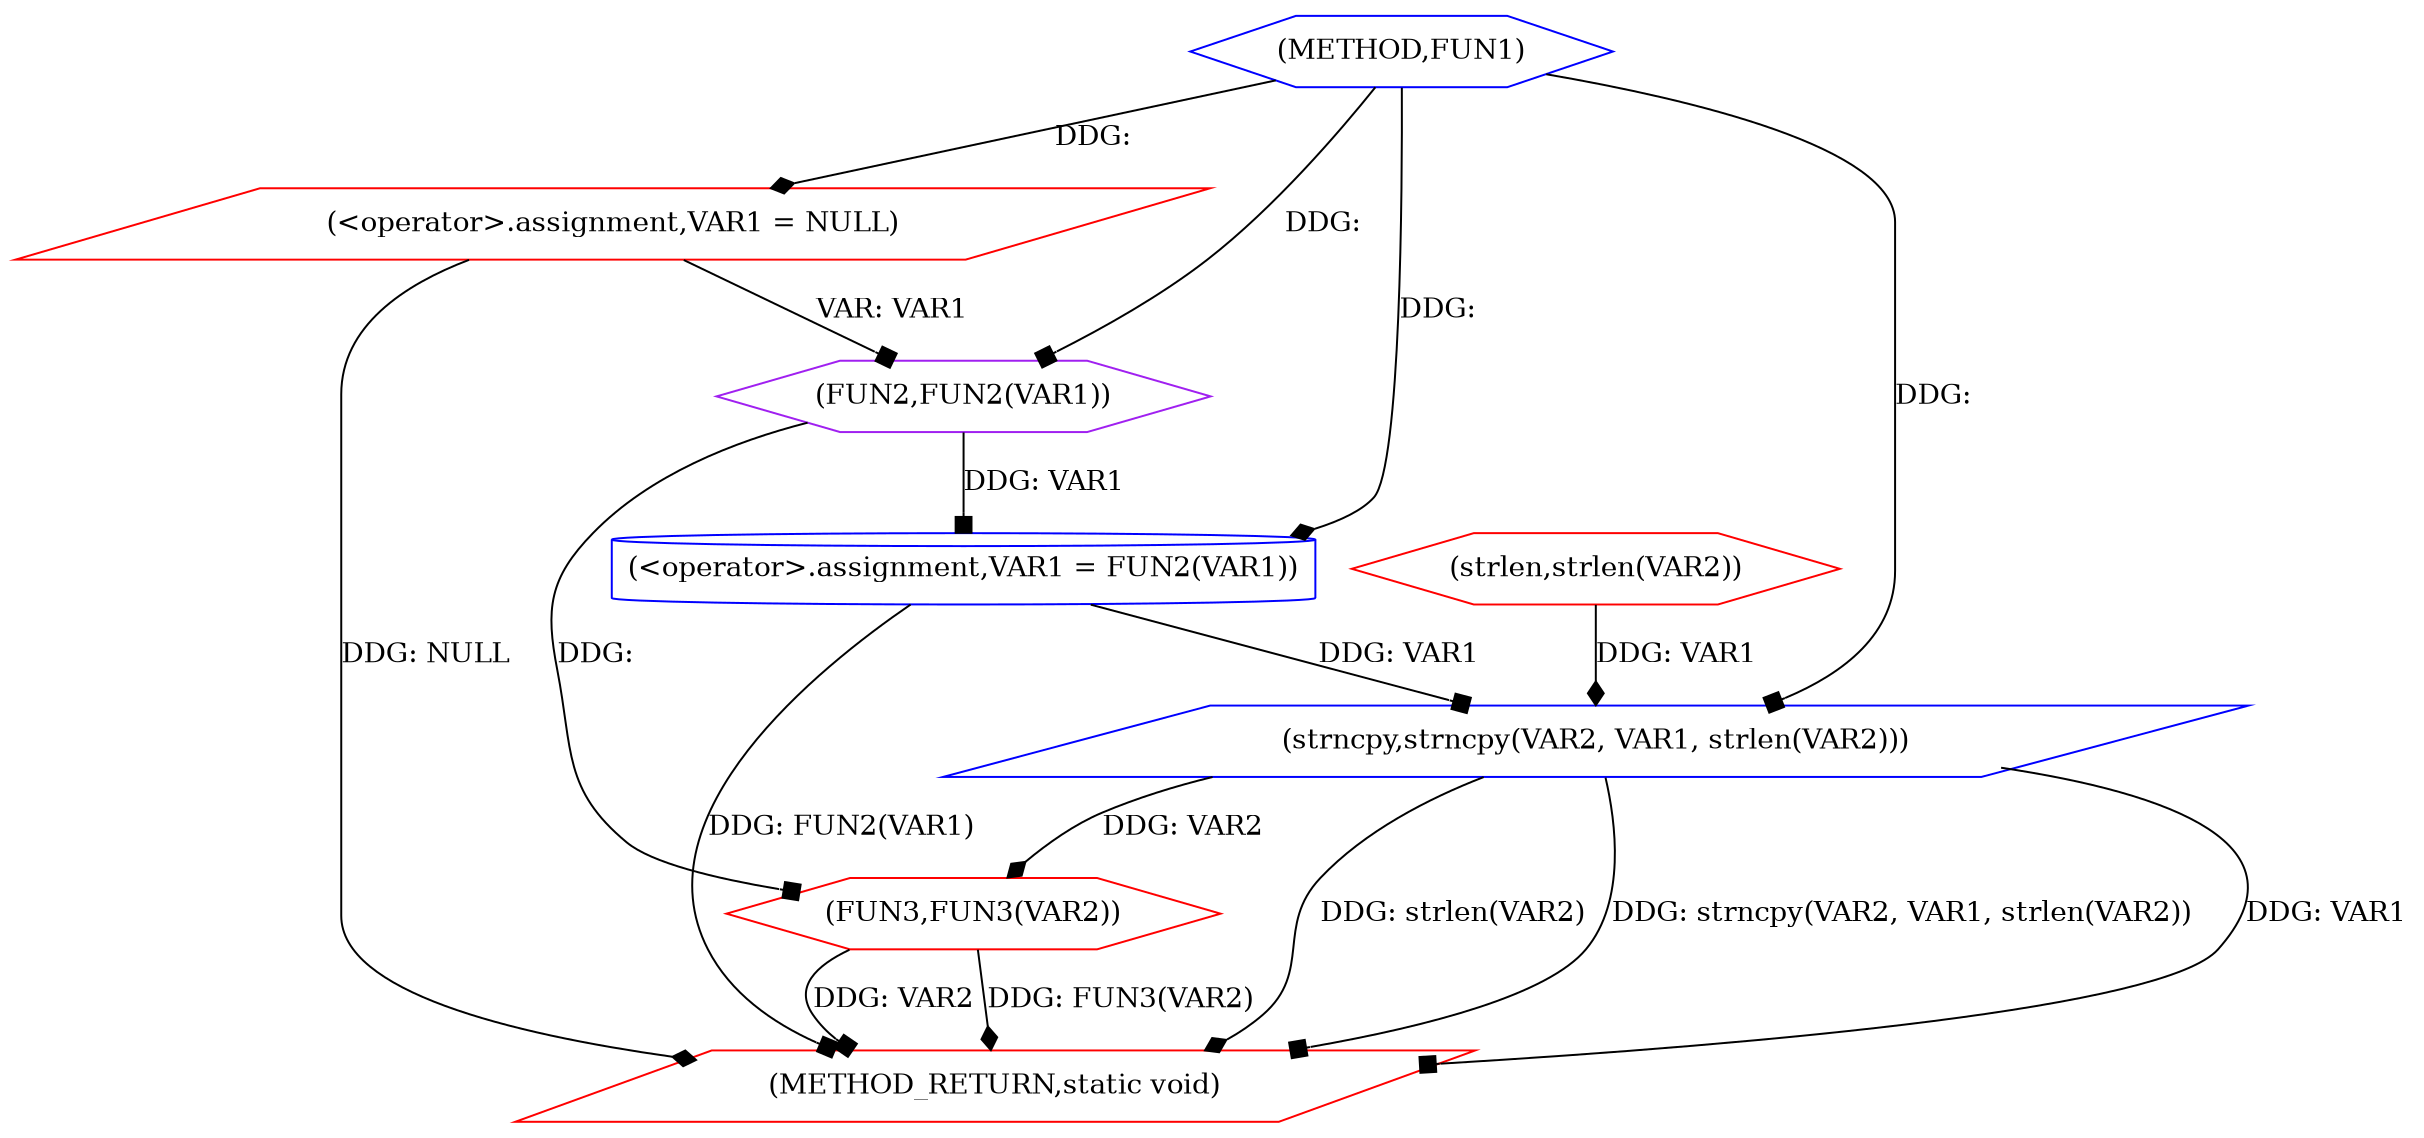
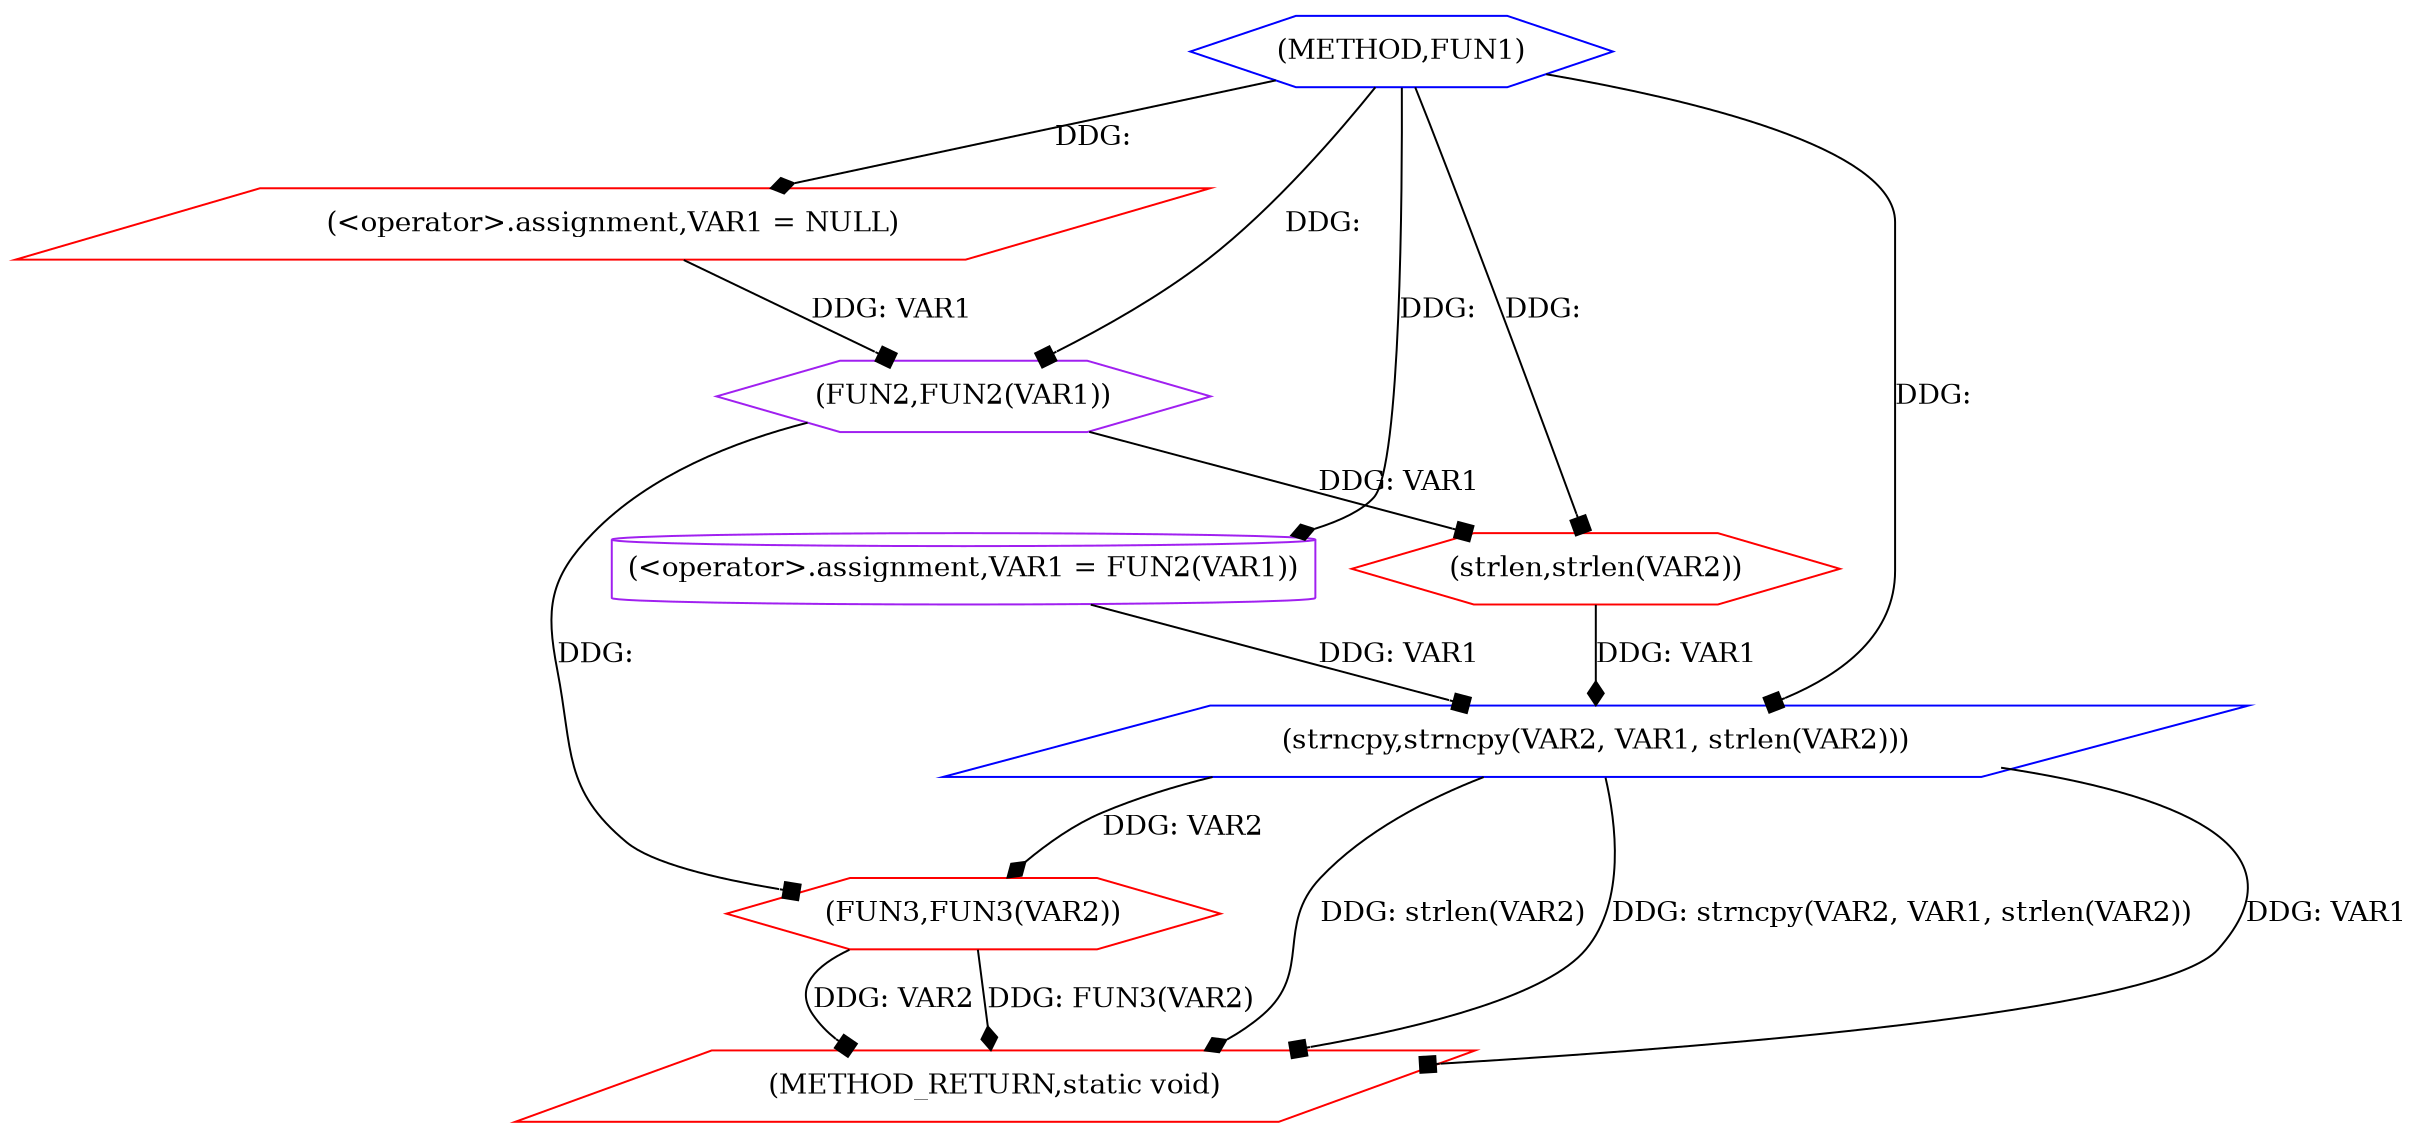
edge "(METHOD,FUN1)" -> "(strlen,strlen(VAR2))": added, label "DDG:"
edge "(<operator>.assignment,VAR1 = NULL)" -> "(FUN2,FUN2(VAR1))": label "VAR: VAR1" -> "DDG: VAR1"
edge "(FUN2,FUN2(VAR1))" -> "(<operator>.assignment,VAR1 = FUN2(VAR1))": now "(FUN2,FUN2(VAR1))" -> "(strlen,strlen(VAR2))"
node "(<operator>.assignment,VAR1 = FUN2(VAR1))": color blue -> purple
edge "(<operator>.assignment,VAR1 = NULL)" -> "(METHOD_RETURN,static void)": removed, label "DDG: NULL"
edge "(<operator>.assignment,VAR1 = FUN2(VAR1))" -> "(METHOD_RETURN,static void)": removed, label "DDG: FUN2(VAR1)"
